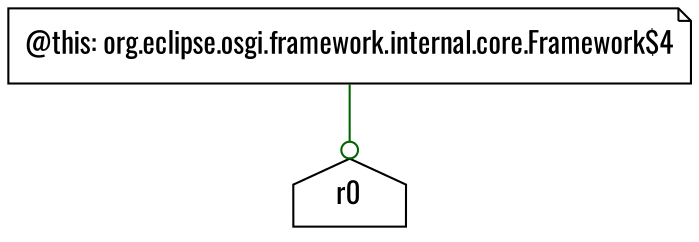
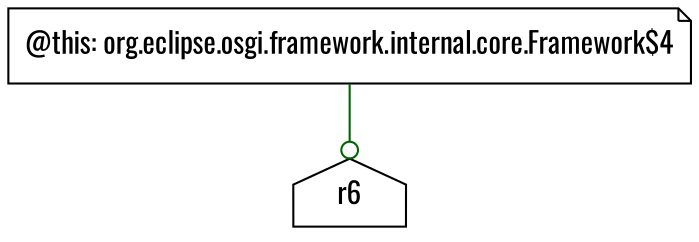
node "r0": label "r0" -> "r6"
